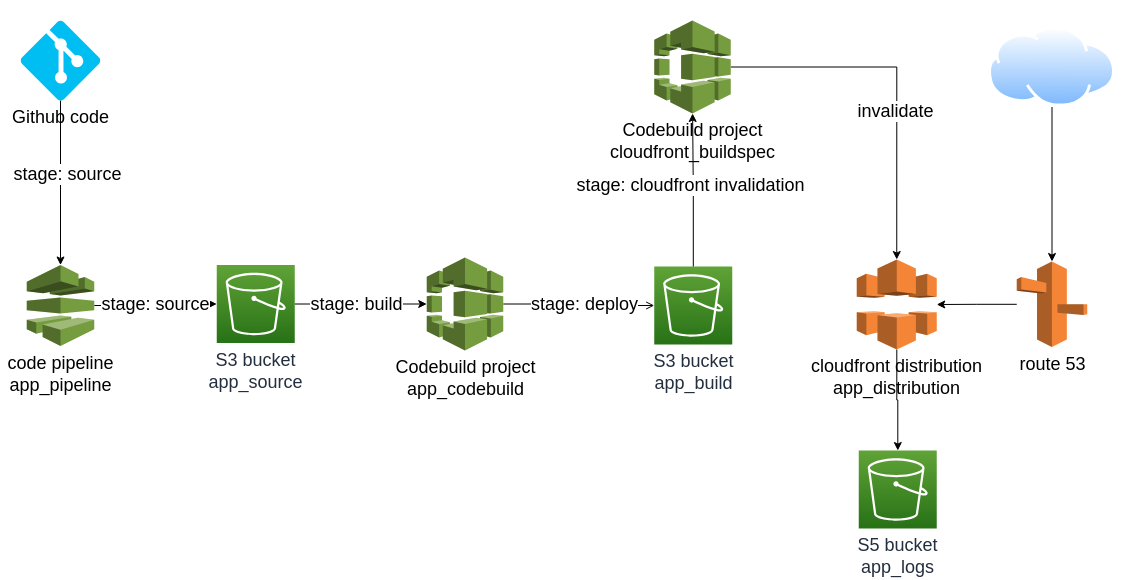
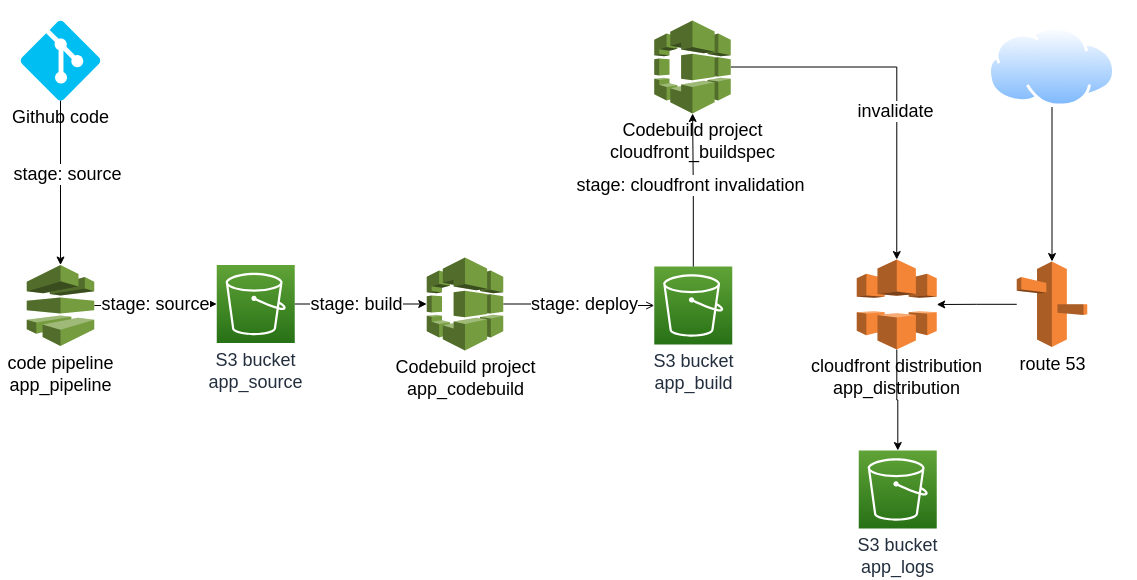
node "S5 bucket app_logs": label "S5 bucket app_logs" -> "S3 bucket app_logs"
